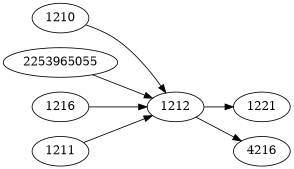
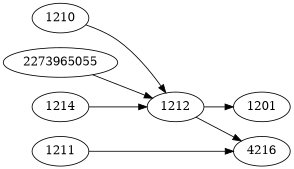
node "2253965055": label "2253965055" -> "2273965055"
node "1216": label "1216" -> "1214"
node "1221": label "1221" -> "1201"
edge "1211" -> "1212": now "1211" -> "4216"
